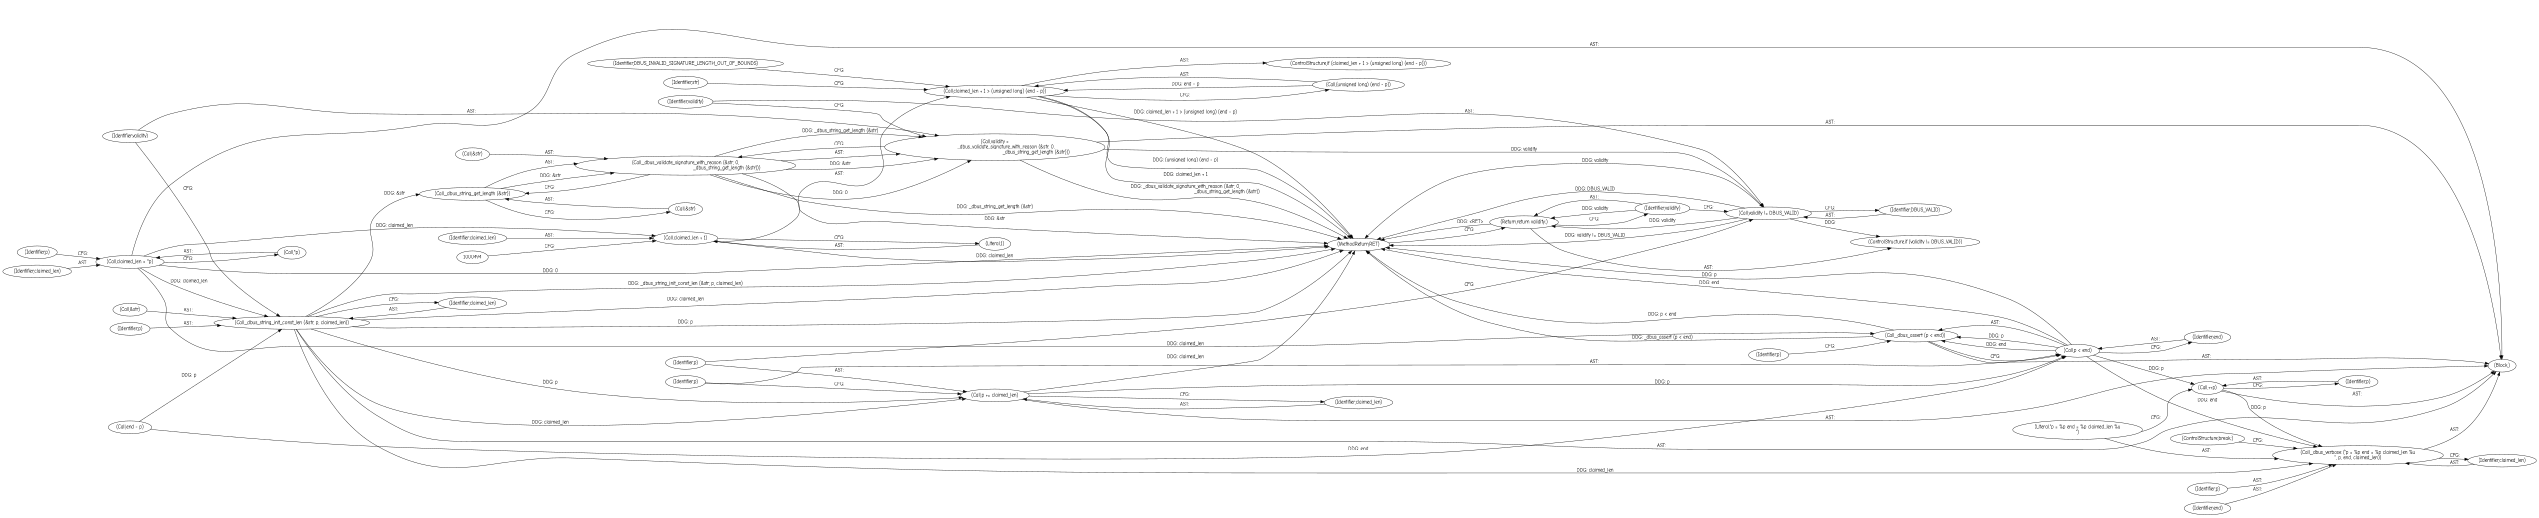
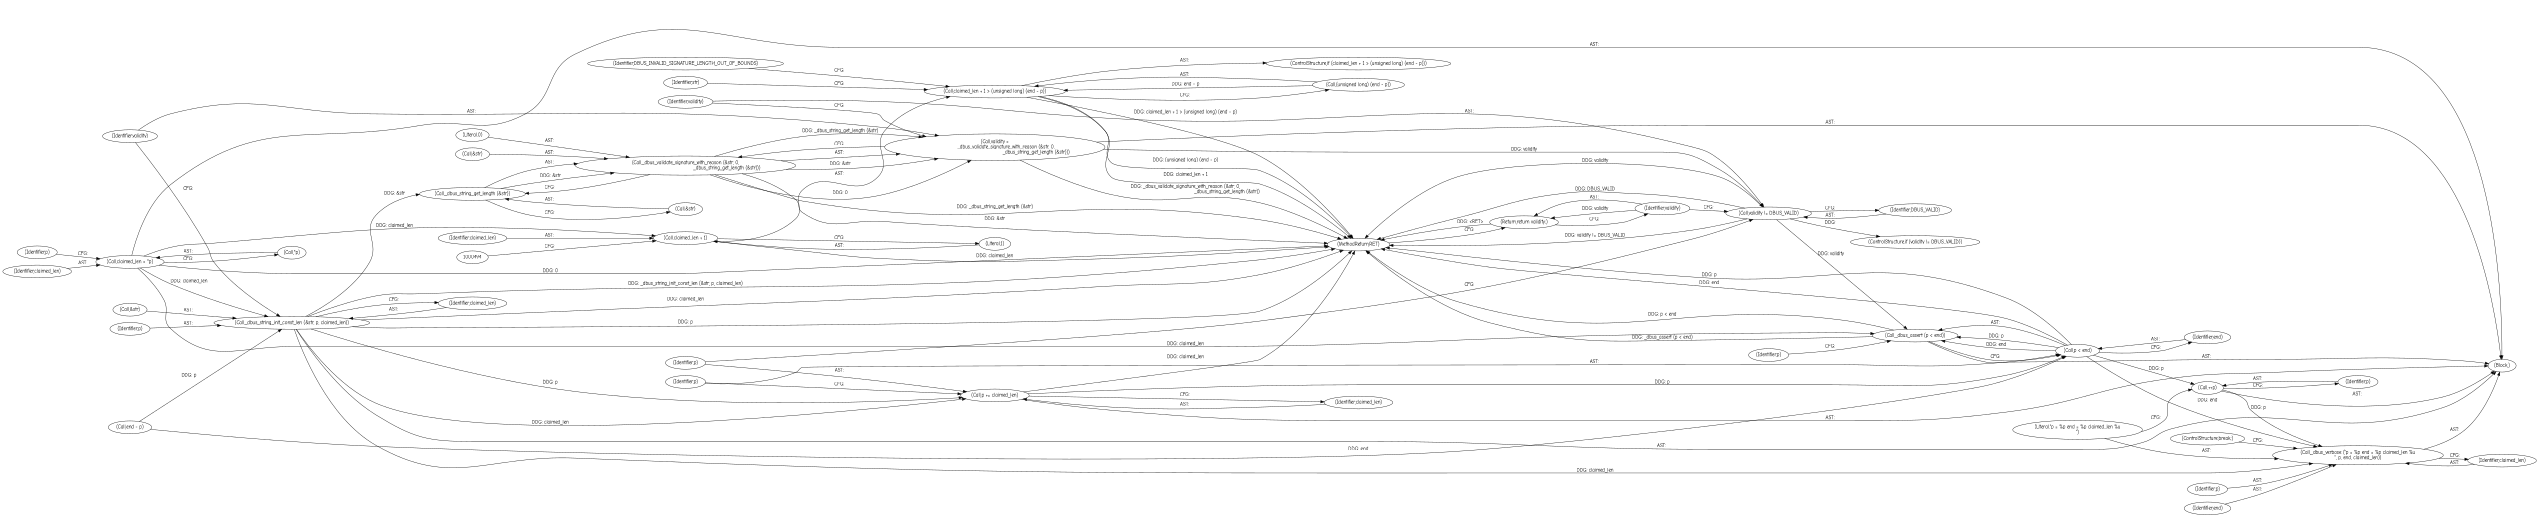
node "(Literal,0)": added
edge "(Call,validity != DBUS_VALID)" -> "(Return,return validity;)": now "(Call,validity != DBUS_VALID)" -> "(Call,_dbus_assert (p < end))"
edge "(Return,return validity;)" -> "(ControlStructure,if (validity != DBUS_VALID))": removed, label "AST:"
